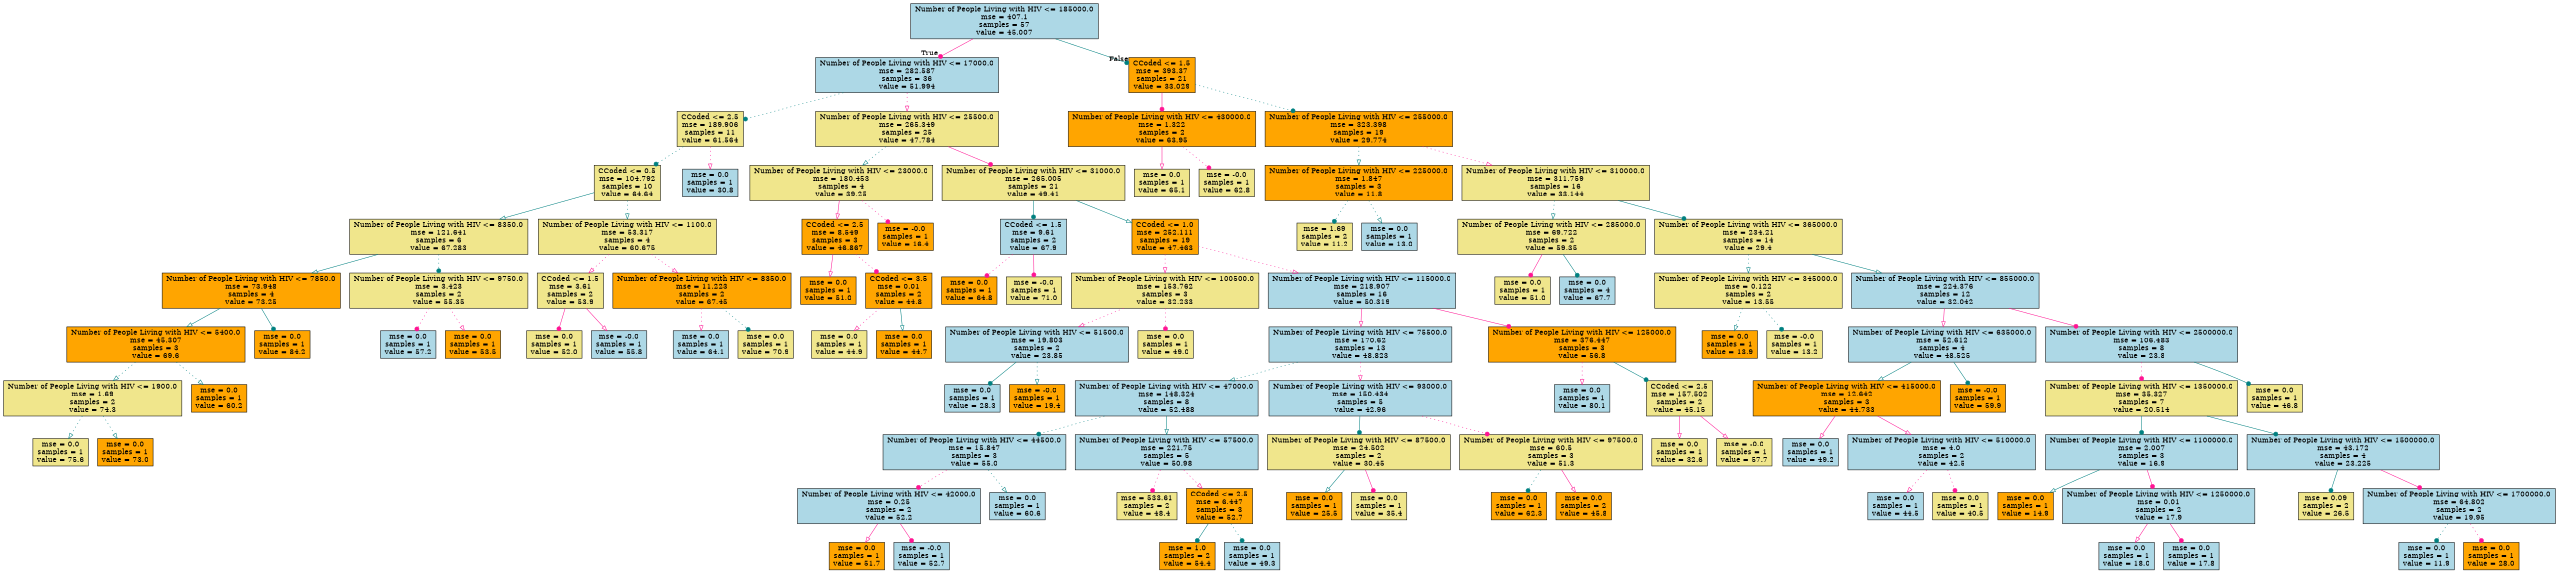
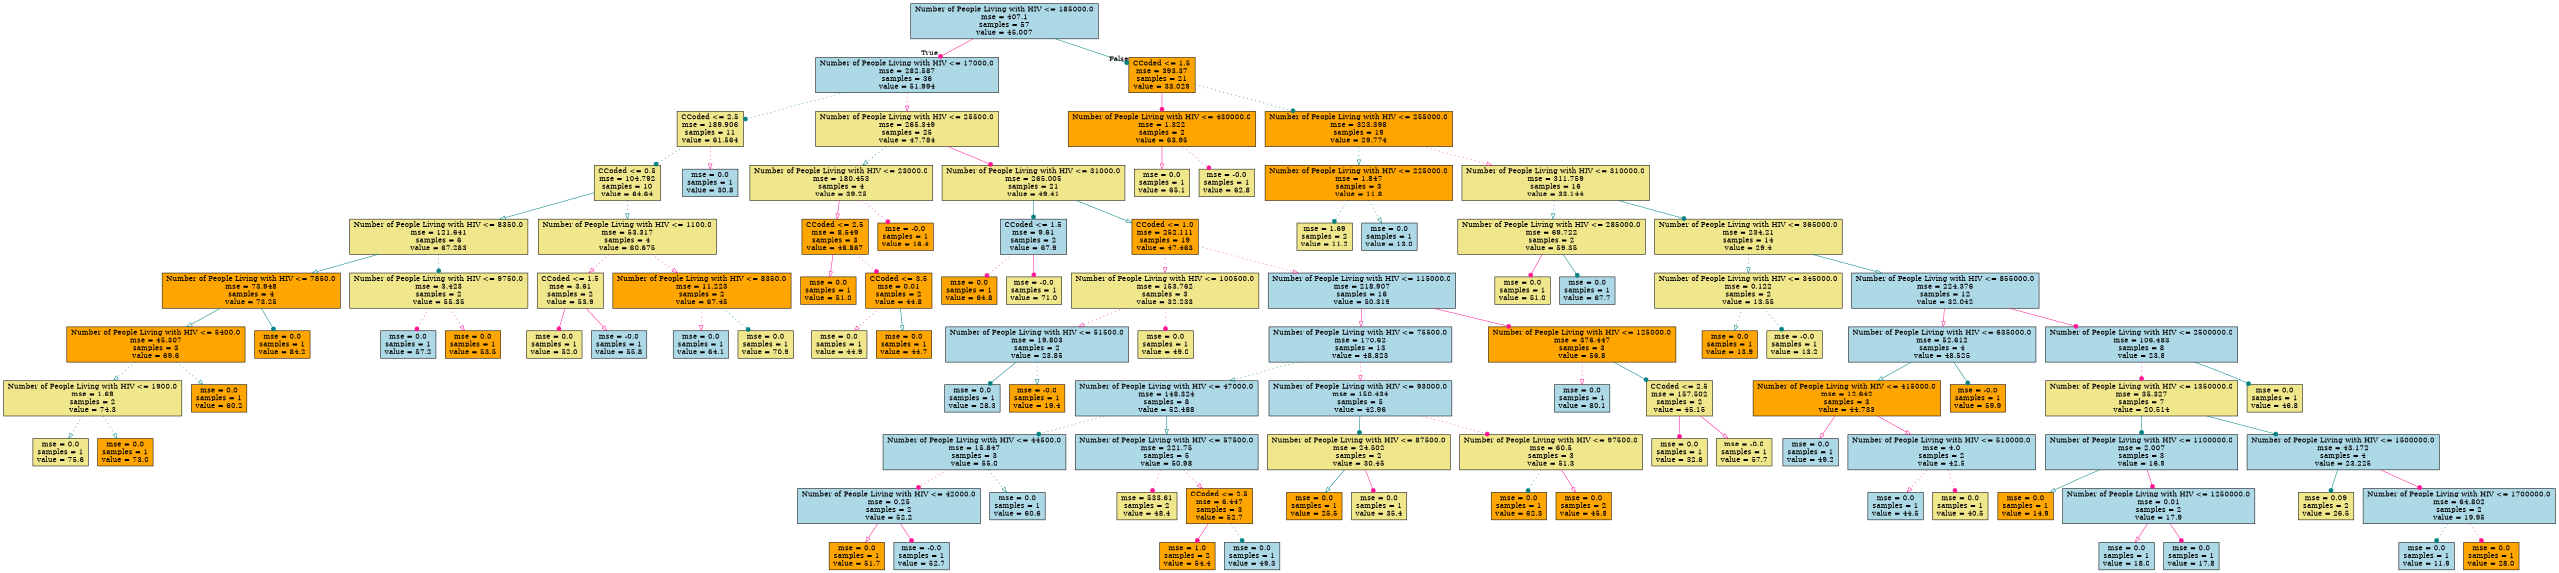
node "mse = 0.0 samples = 4 value = 67.7": label "mse = 0.0 samples = 4 value = 67.7" -> "mse = 0.0 samples = 1 value = 67.7"
edge "CCoded <= 2.5 mse = 157.502 samples = 2 value = 45.15" -> "mse = 0.0 samples = 1 value = 32.6": arrowhead onormal -> dot
edge "CCoded <= 2.5 mse = 6.447 samples = 3 value = 52.7" -> "mse = 1.0 samples = 2 value = 54.4": color teal -> deeppink
